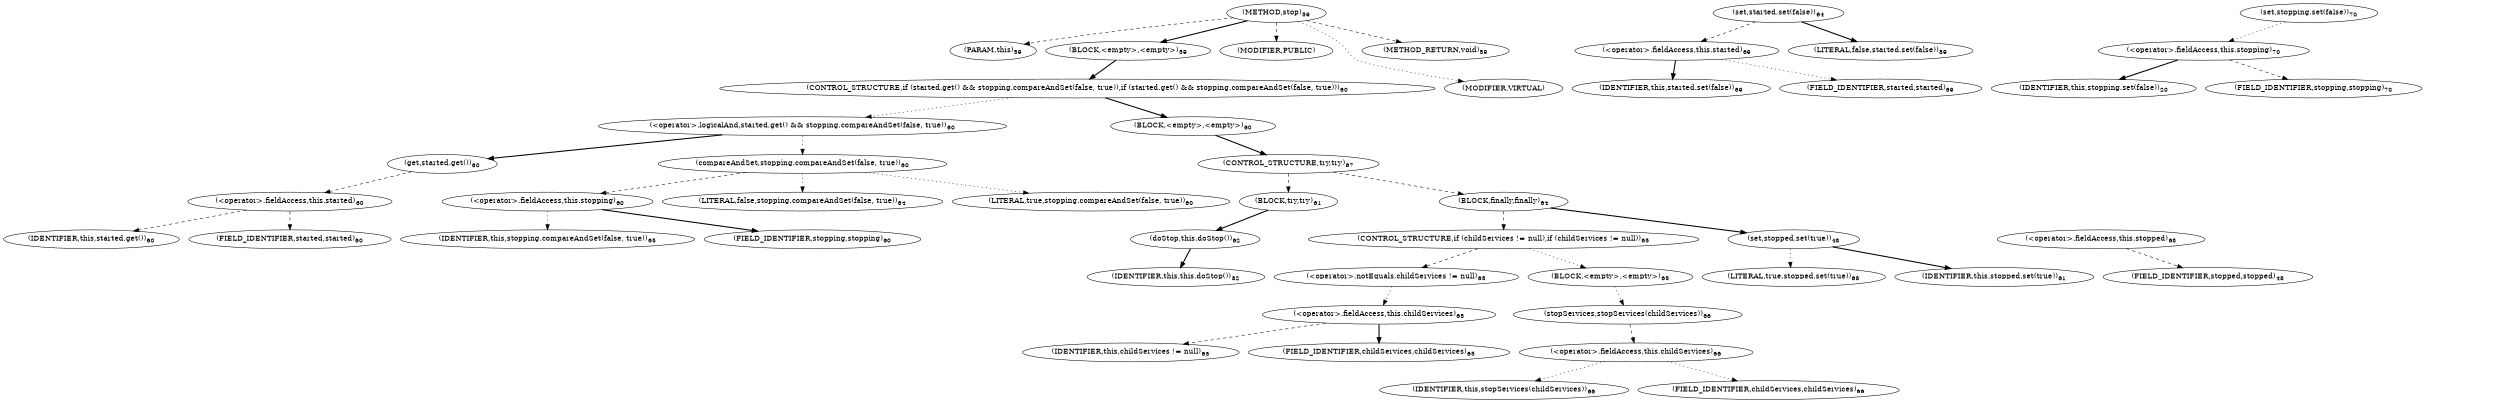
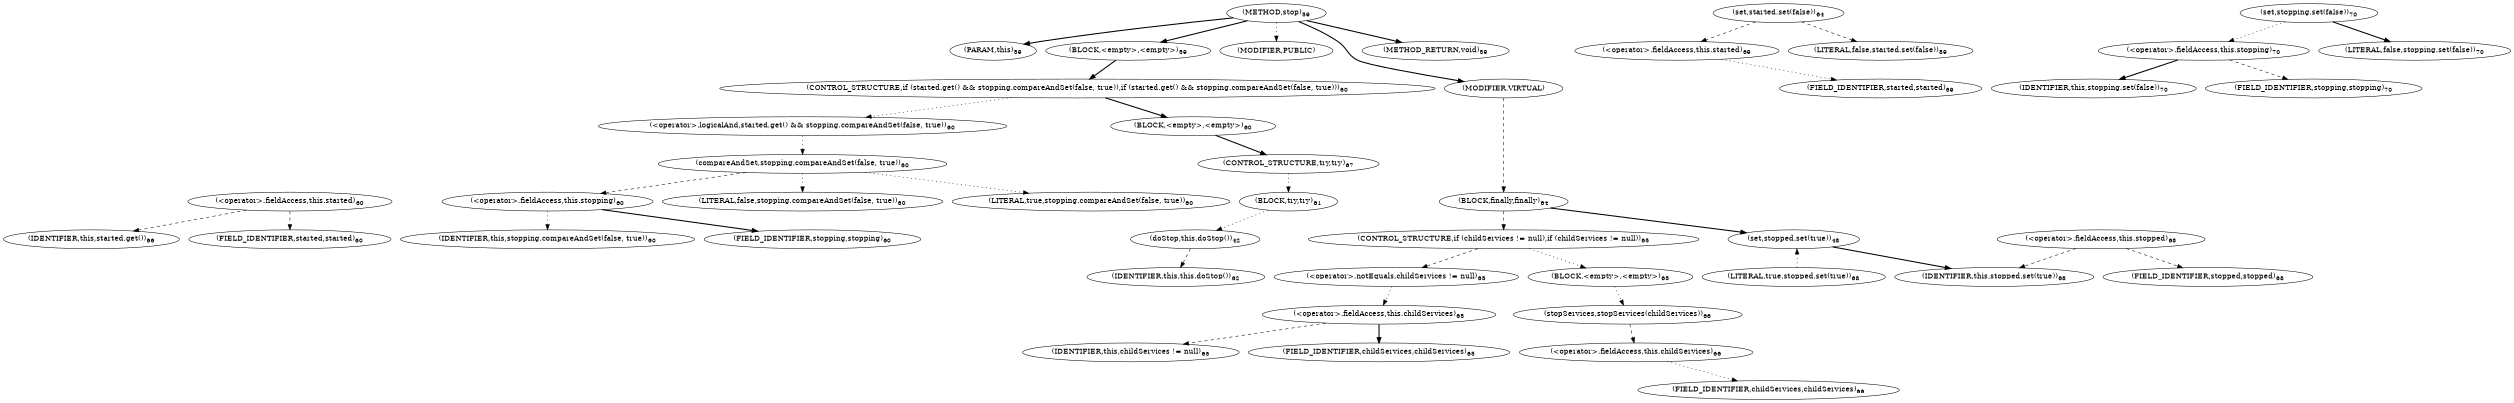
edge "(METHOD,stop)" -> "(PARAM,this)": style dashed -> bold
edge "(METHOD,stop)" -> "(MODIFIER,PUBLIC)": style dashed -> dotted
edge "(METHOD,stop)" -> "(METHOD_RETURN,void)": style dashed -> bold
edge "(set,started.set(false))" -> "(LITERAL,false,started.set(false))": style bold -> dashed
node "(LITERAL,false,stopping.set(false))": added
edge "(METHOD,stop)" -> "(MODIFIER,VIRTUAL)": style dotted -> bold
node "(IDENTIFIER,this,started.set(false))": removed
node "(IDENTIFIER,this,stopping.set(false))": text "20" -> "70"
node "(get,started.get())": removed
edge "(CONTROL_STRUCTURE,try,try)" -> "(BLOCK,try,try)": style dashed -> dotted
edge "(CONTROL_STRUCTURE,try,try)" -> "(BLOCK,finally,finally)": now "(MODIFIER,VIRTUAL)" -> "(BLOCK,finally,finally)"
node "(LITERAL,false,stopping.compareAndSet(false, true))": text "64" -> "60"
edge "(BLOCK,try,try)" -> "(doStop,this.doStop())": style bold -> dotted
node "(IDENTIFIER,this,started.get())": text "60" -> "66"
node "(IDENTIFIER,this,stopping.compareAndSet(false, true))": text "65" -> "60"
node "(doStop,this.doStop())": text "62" -> "42"
edge "(doStop,this.doStop())" -> "(IDENTIFIER,this,this.doStop())": style bold -> dashed
edge "(set,stopped.set(true))" -> "(LITERAL,true,stopped.set(true))": reversed
edge "(<operator>.fieldAccess,this.stopped)" -> "(IDENTIFIER,this,stopped.set(true))": added
node "(IDENTIFIER,this,this.doStop())": text "82" -> "62"
node "(IDENTIFIER,this,stopped.set(true))": text "61" -> "68"
node "(FIELD_IDENTIFIER,stopped,stopped)": text "48" -> "68"
node "(IDENTIFIER,this,stopServices(childServices))": removed
